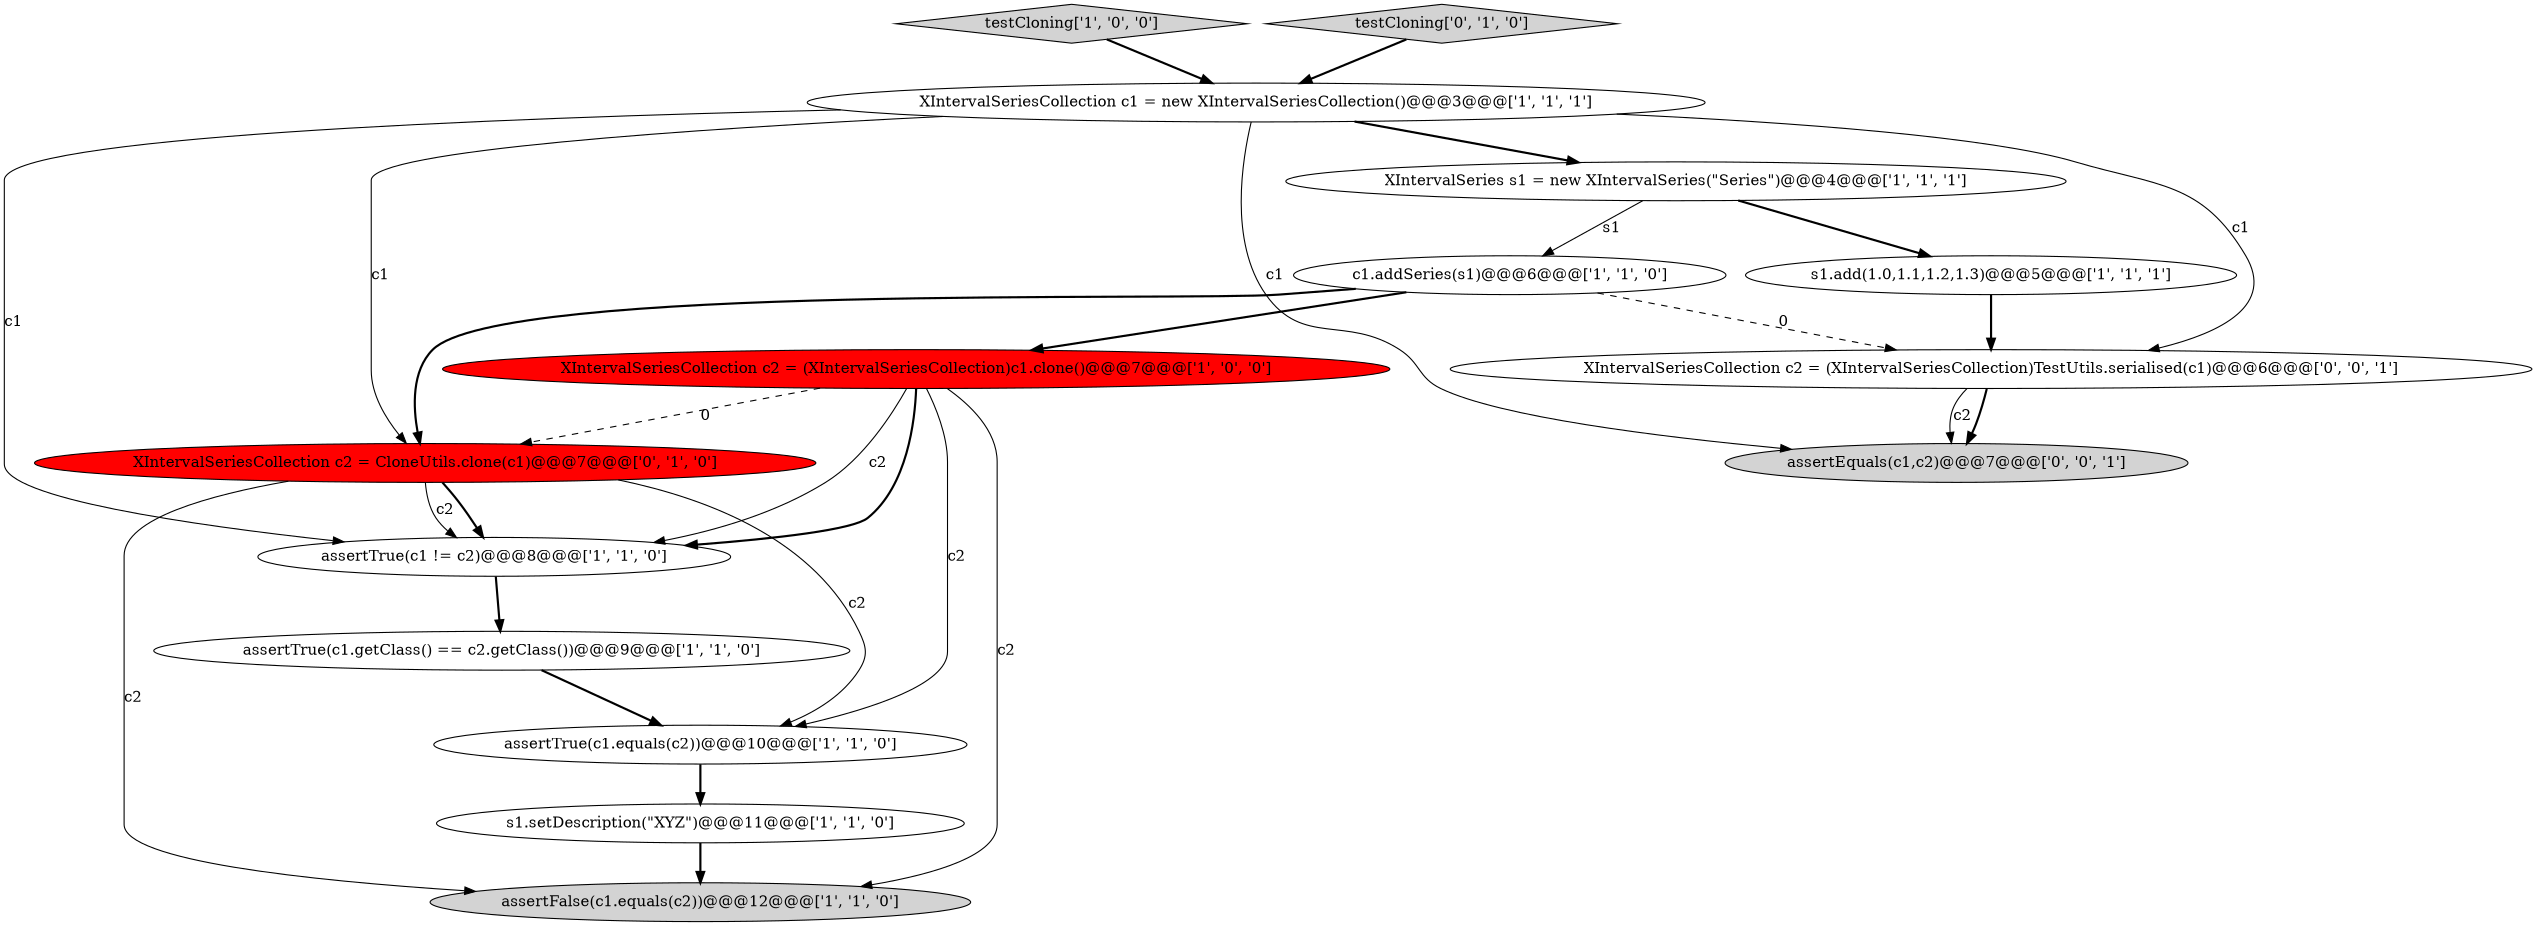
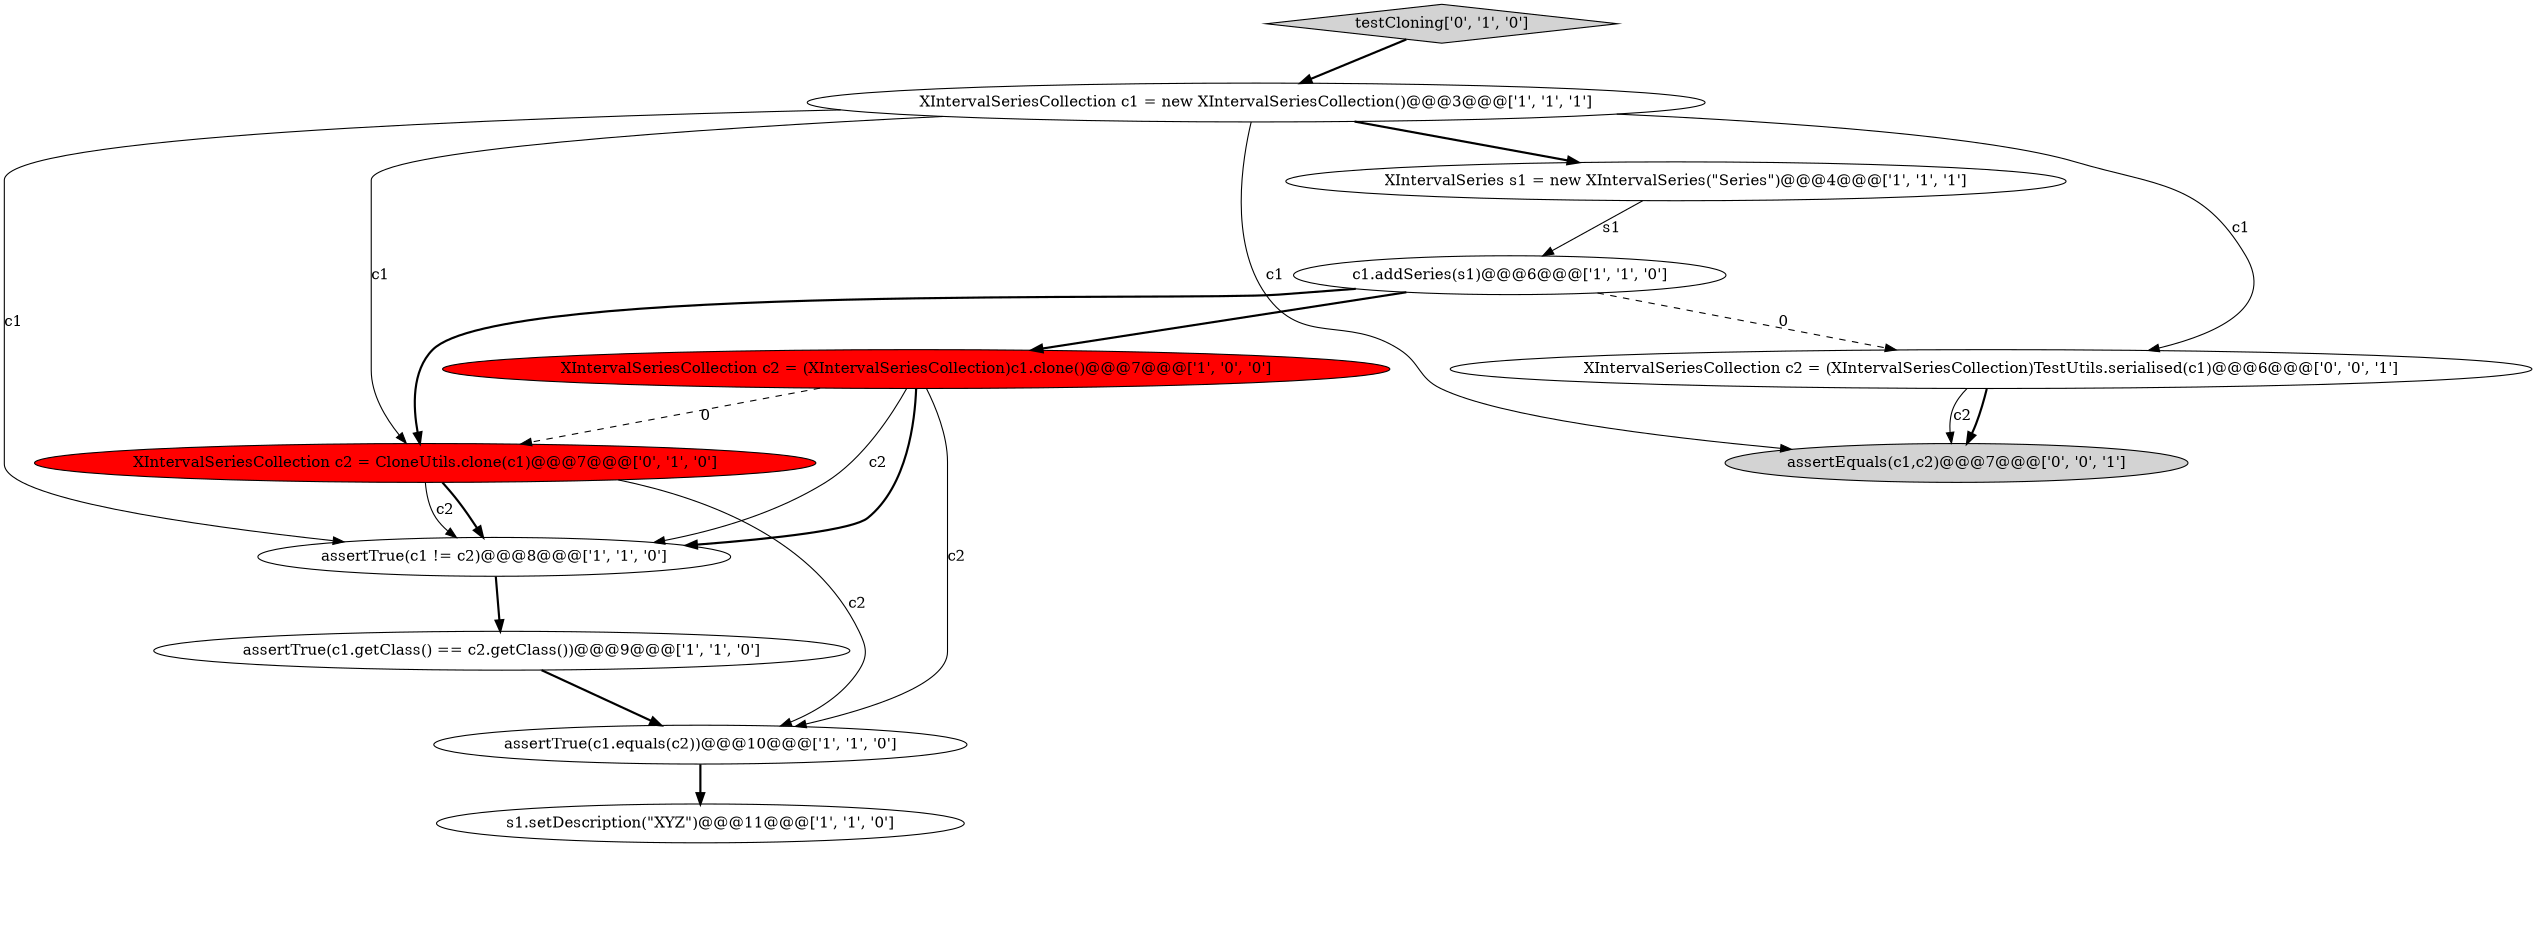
node "testCloning['1', '0', '0']": removed
node "s1.add(1.0,1.1,1.2,1.3)@@@5@@@['1', '1', '1']": removed
node "assertFalse(c1.equals(c2))@@@12@@@['1', '1', '0']": removed
